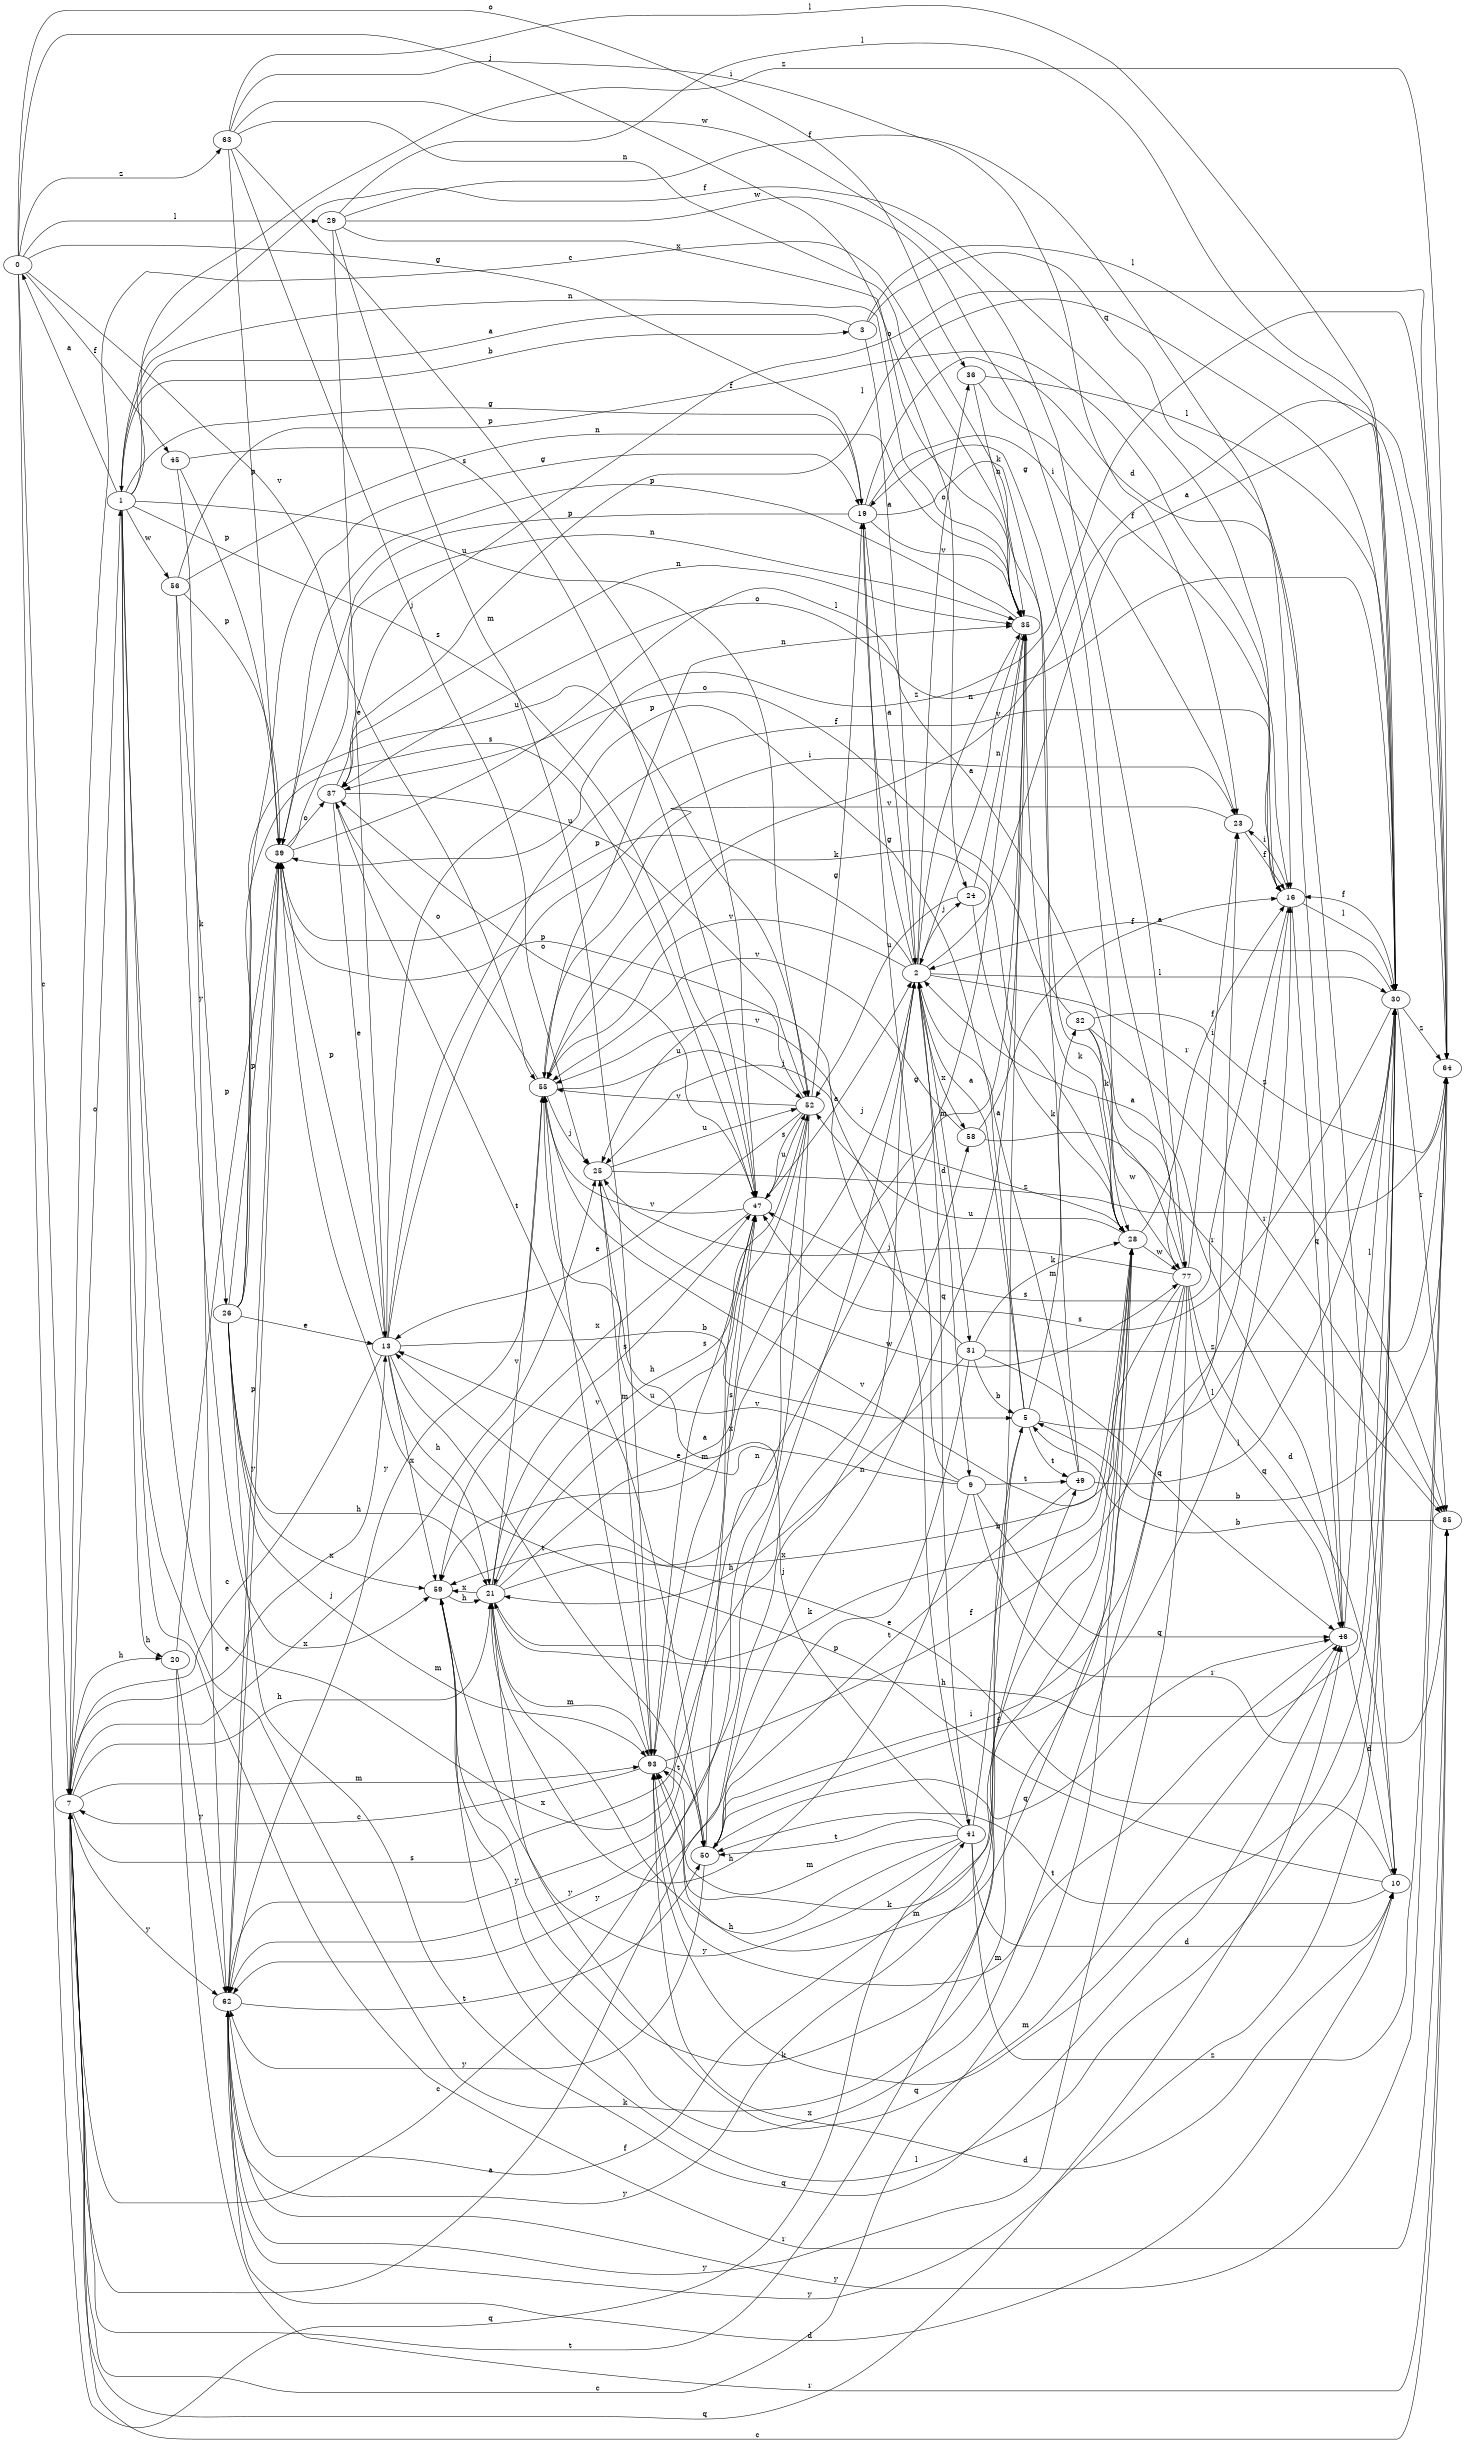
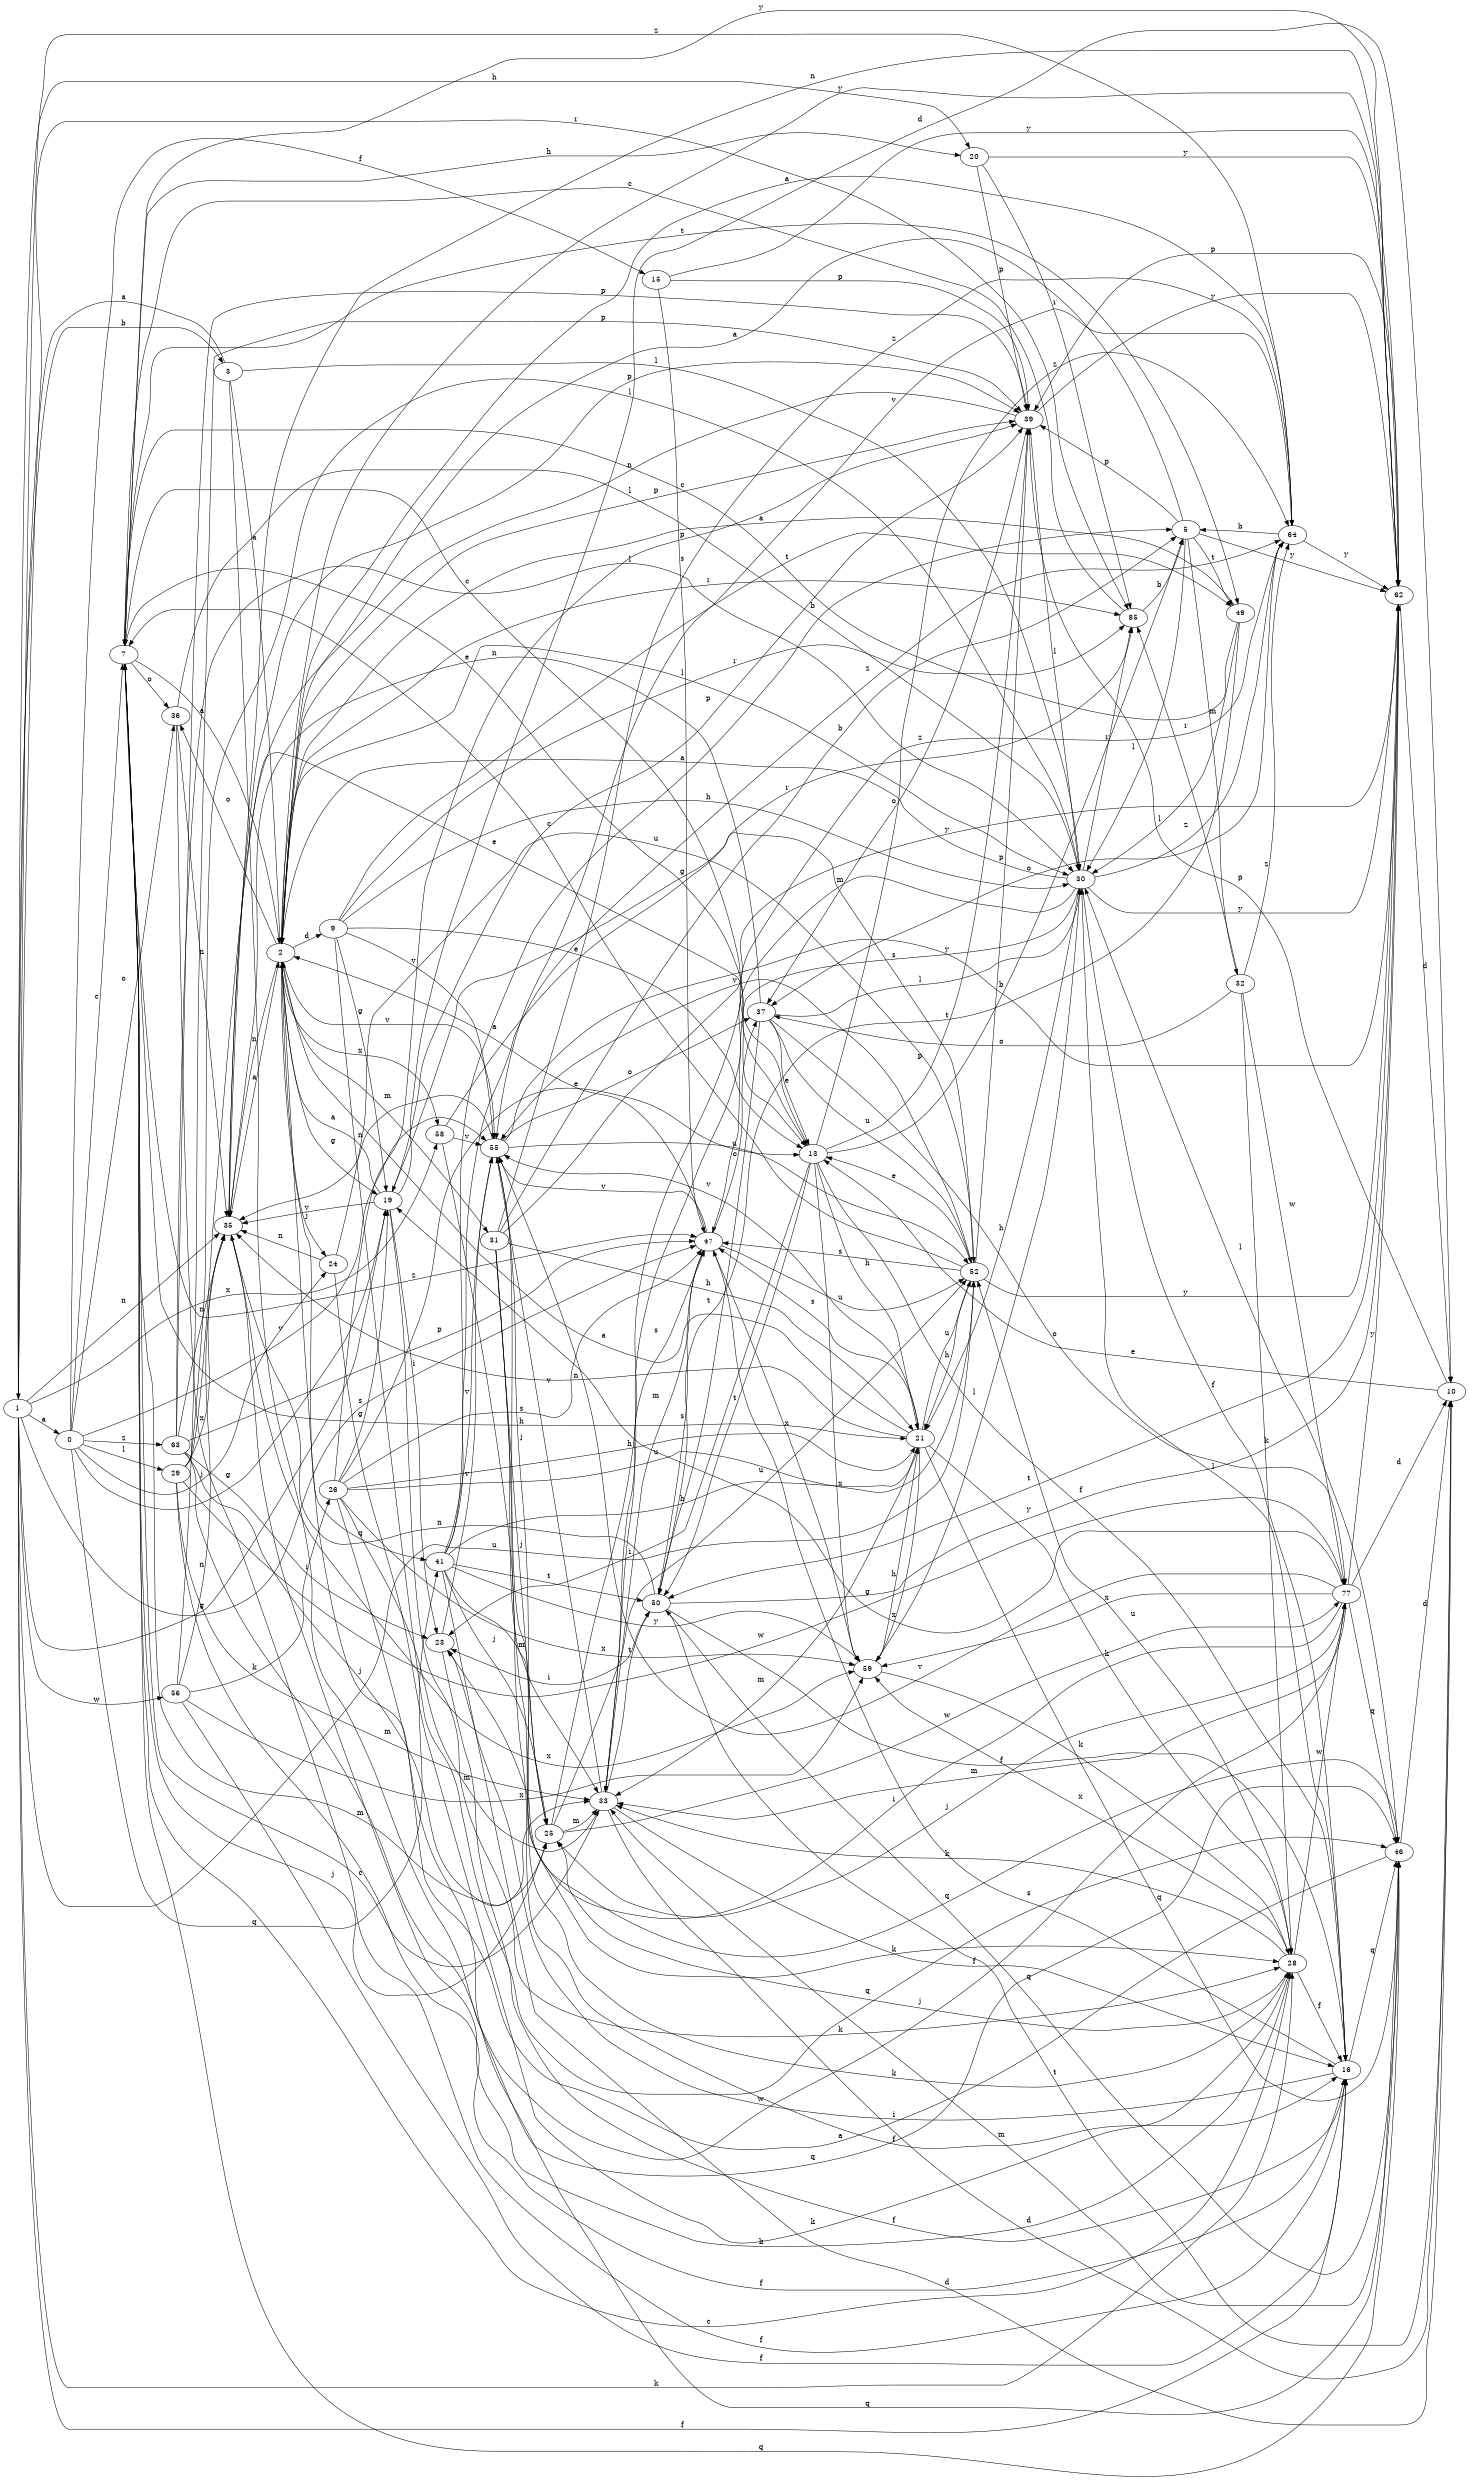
node "45": label "45" -> "15"
edge "2" -> "64": reversed
edge "77" -> "37": reversed
edge "7" -> "1": now "7" -> "36"
node "93": label "93" -> "33"
edge "9" -> "21": now "9" -> "30"
edge "7" -> "47": label "s" -> "z"
edge "62" -> "35": label "f" -> "n"
